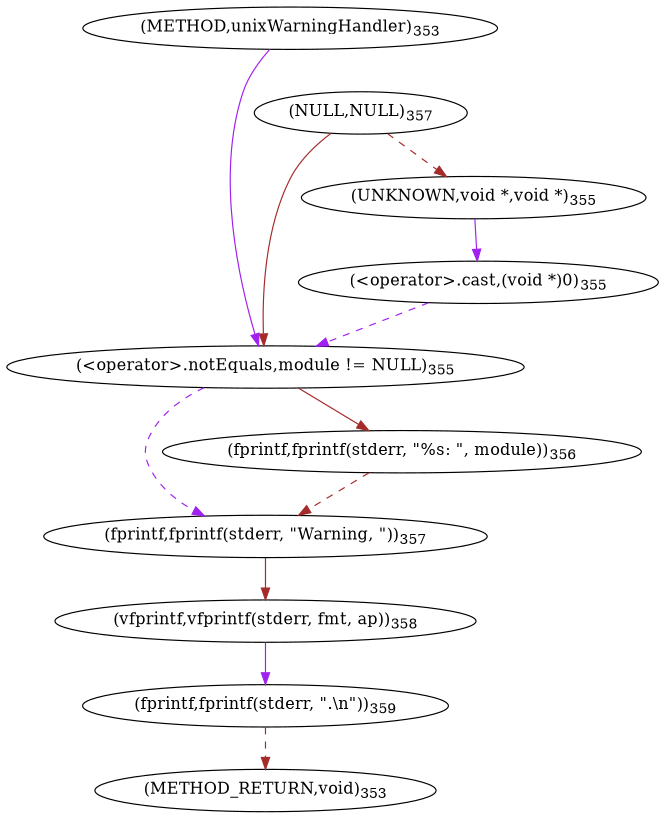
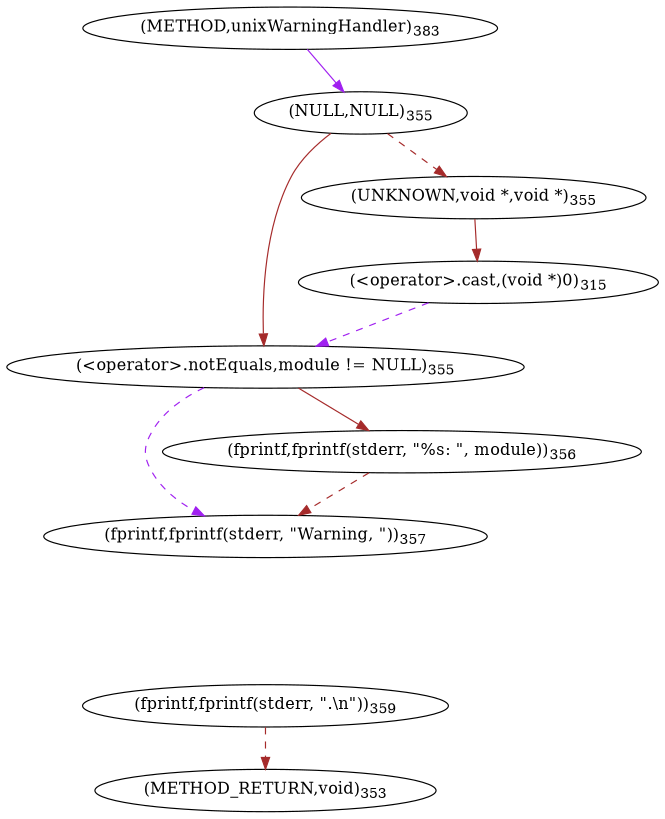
node "(METHOD,unixWarningHandler)": text "353" -> "383"
node "(NULL,NULL)": text "357" -> "355"
edge "(METHOD,unixWarningHandler)" -> "(<operator>.notEquals,module != NULL)": now "(METHOD,unixWarningHandler)" -> "(NULL,NULL)"
edge "(UNKNOWN,void *,void *)" -> "(<operator>.cast,(void *)0)": color purple -> brown
node "(<operator>.cast,(void *)0)": text "355" -> "315"
node "(vfprintf,vfprintf(stderr, fmt, ap))": removed
